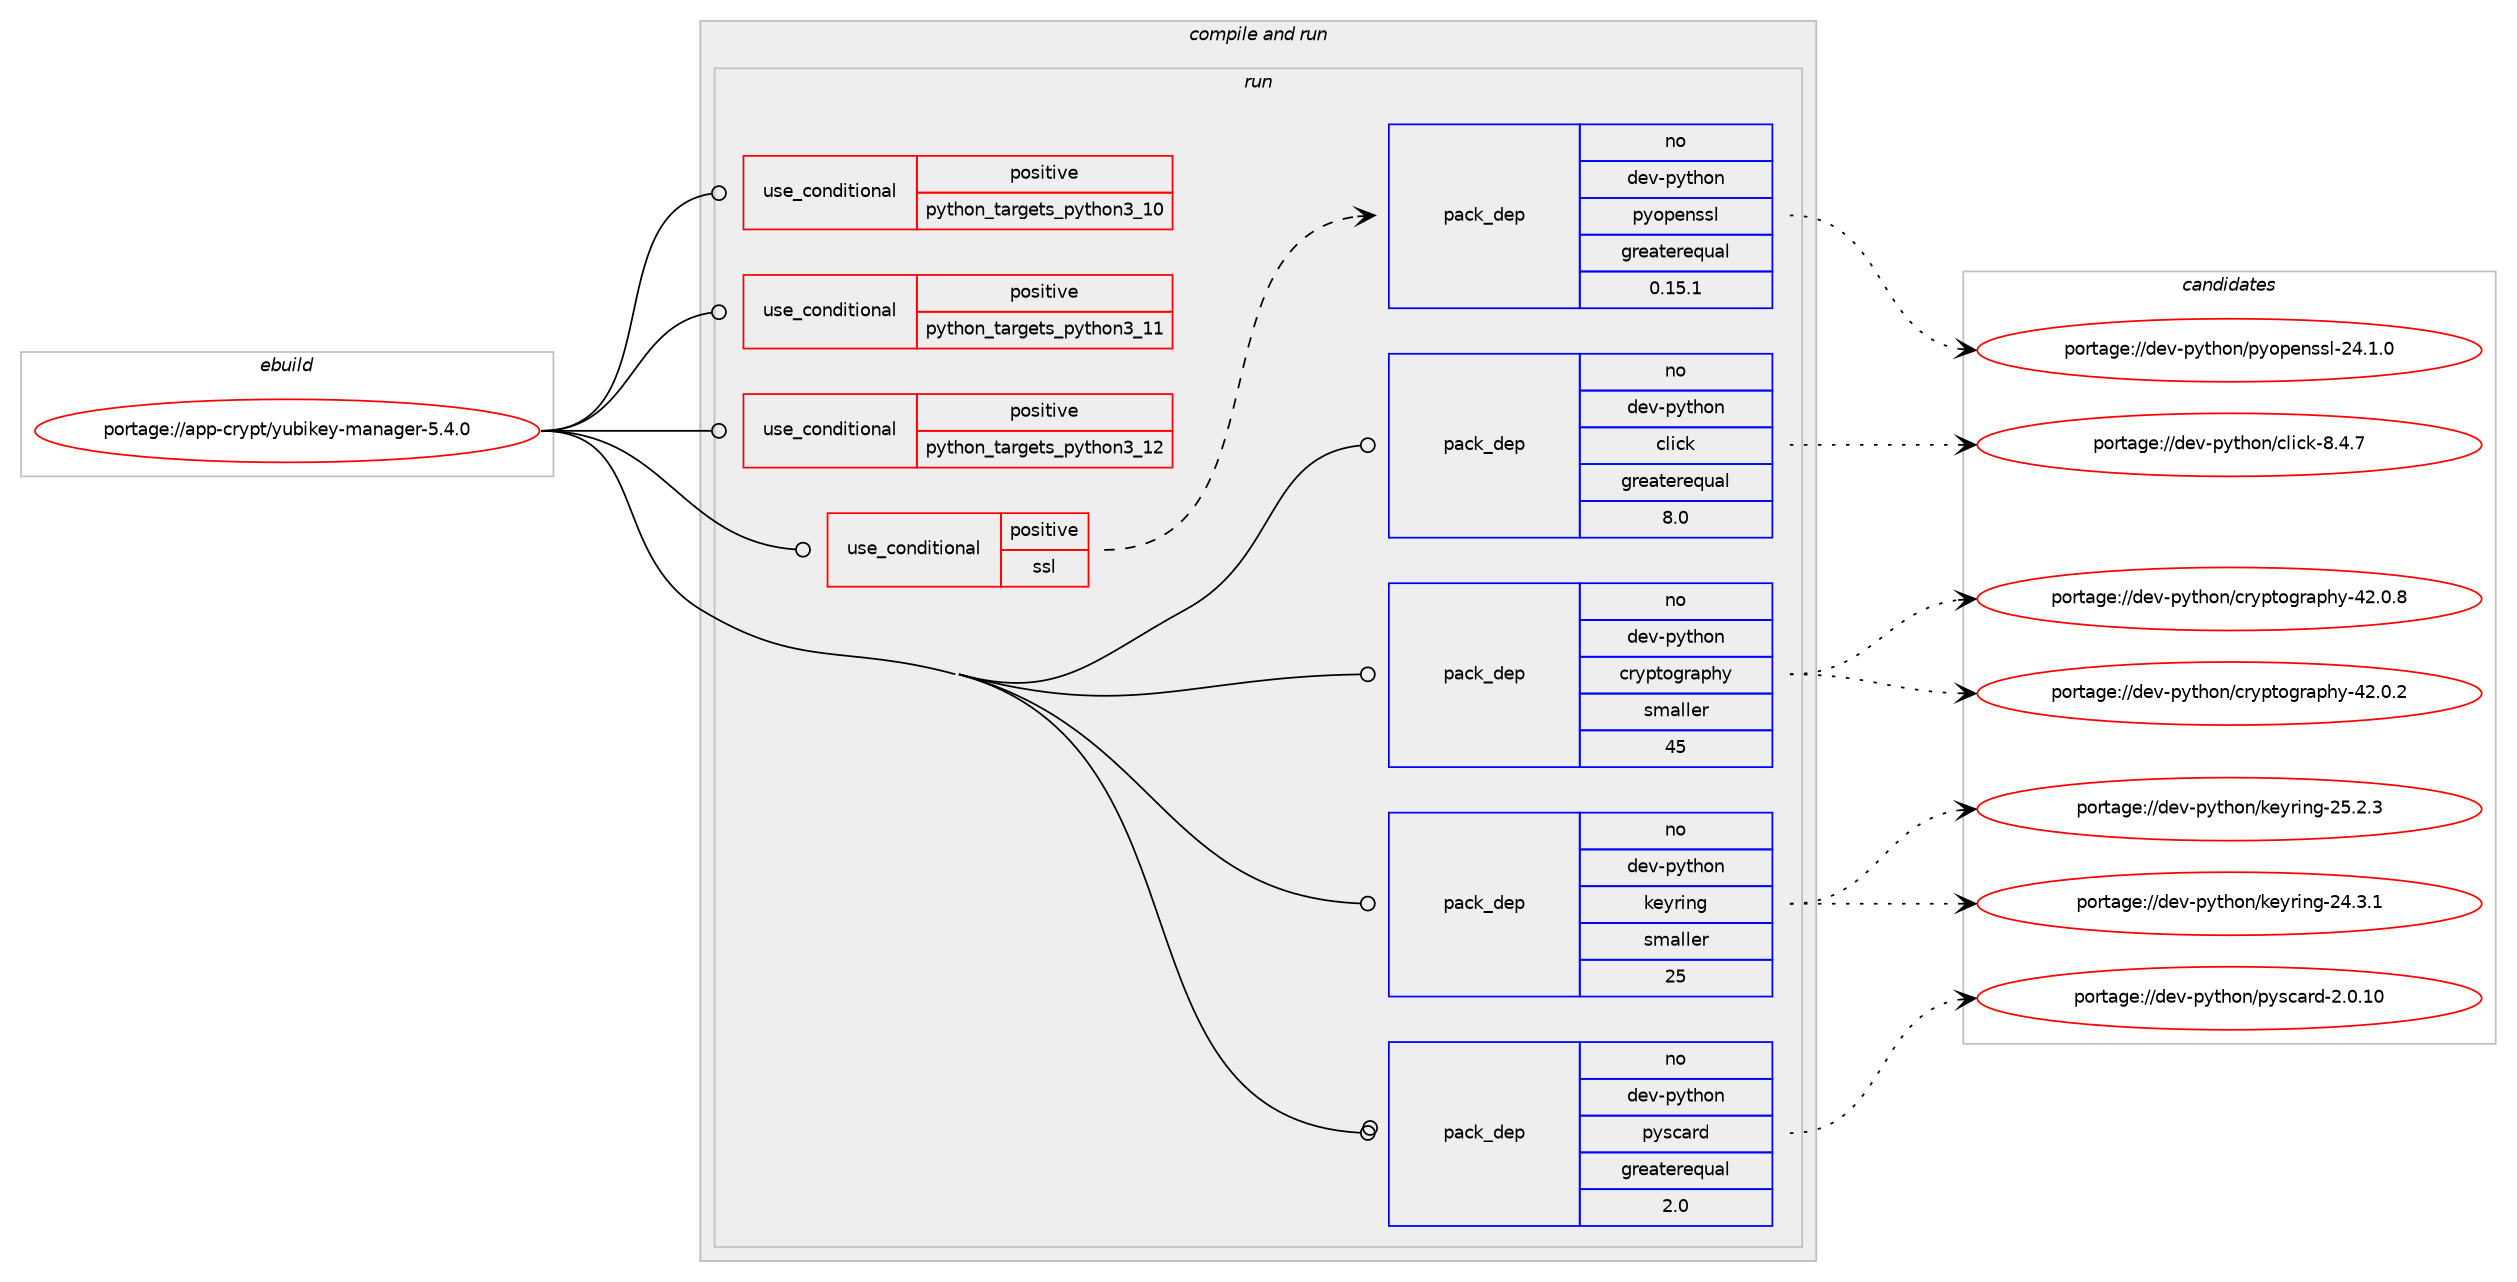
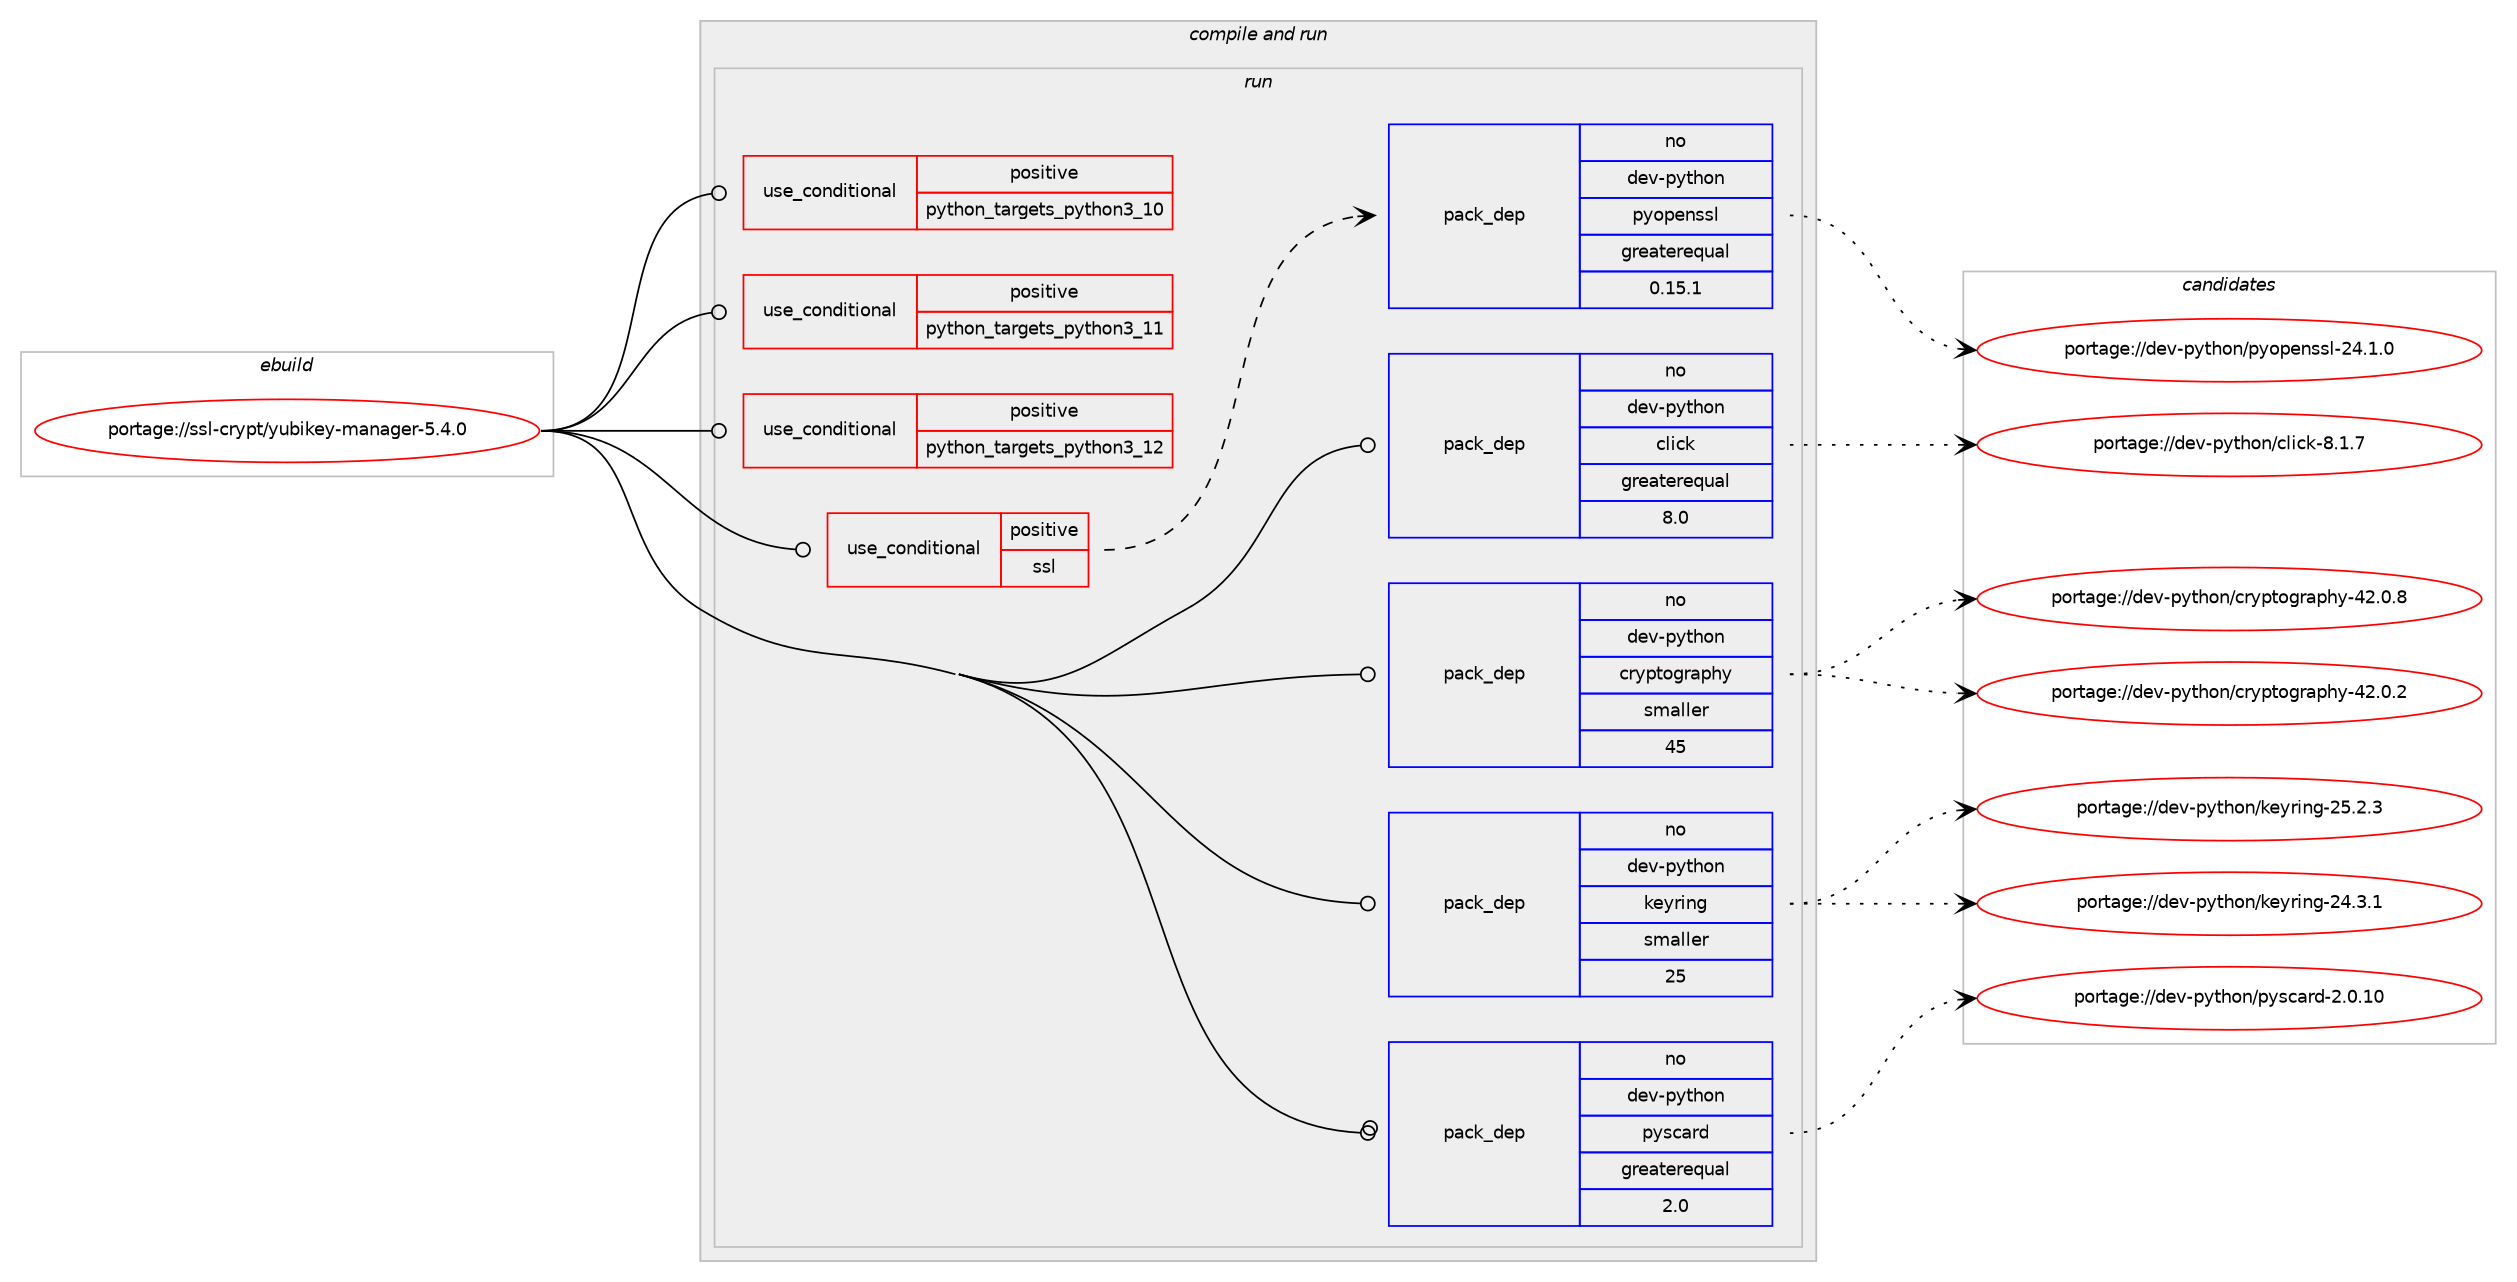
node "portage://app-crypt/yubikey-manager-5.4.0": label "portage://app-crypt/yubikey-manager-5.4.0" -> "portage://ssl-crypt/yubikey-manager-5.4.0"
node "portage://dev-python/click-8.4.7": label "portage://dev-python/click-8.4.7" -> "portage://dev-python/click-8.1.7"
